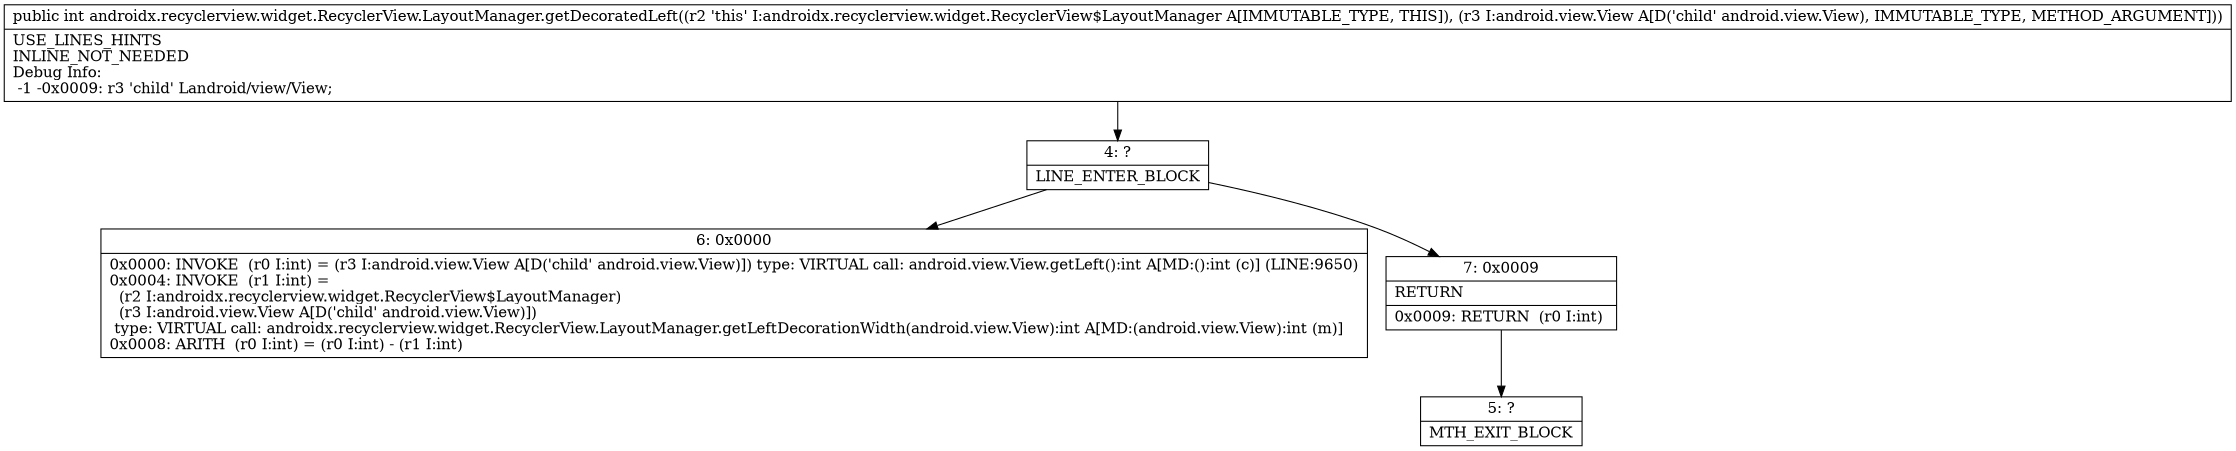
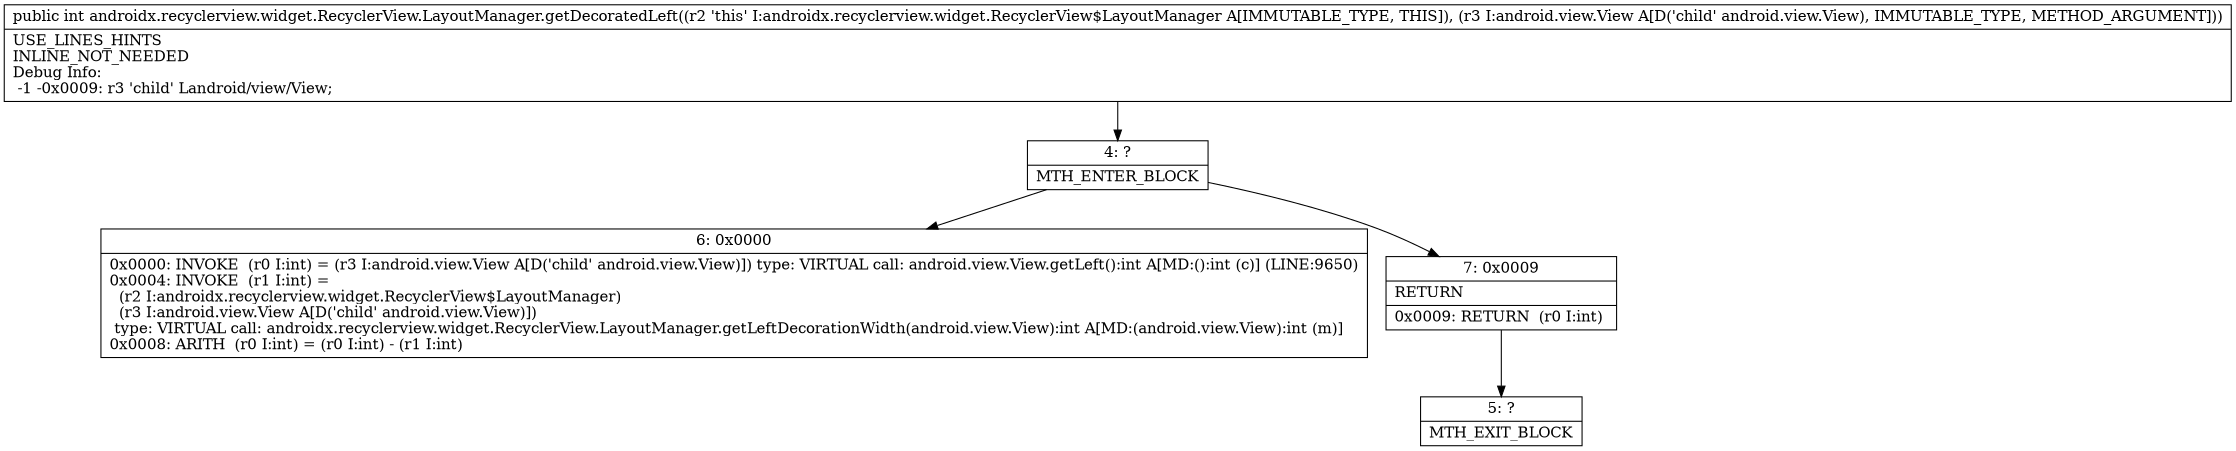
node "4: ?": text "LINE_ENTER_BLOCK" -> "MTH_ENTER_BLOCK"
